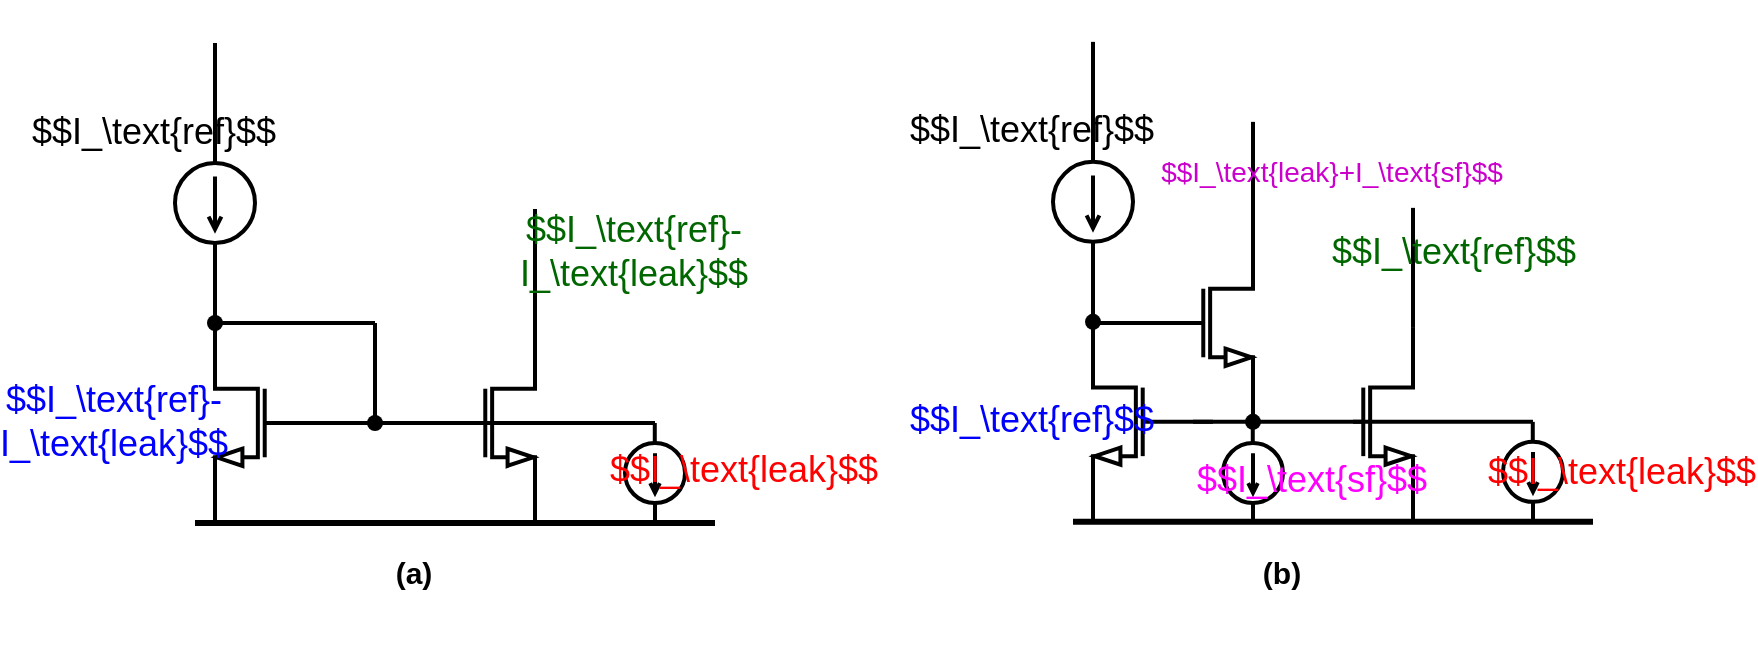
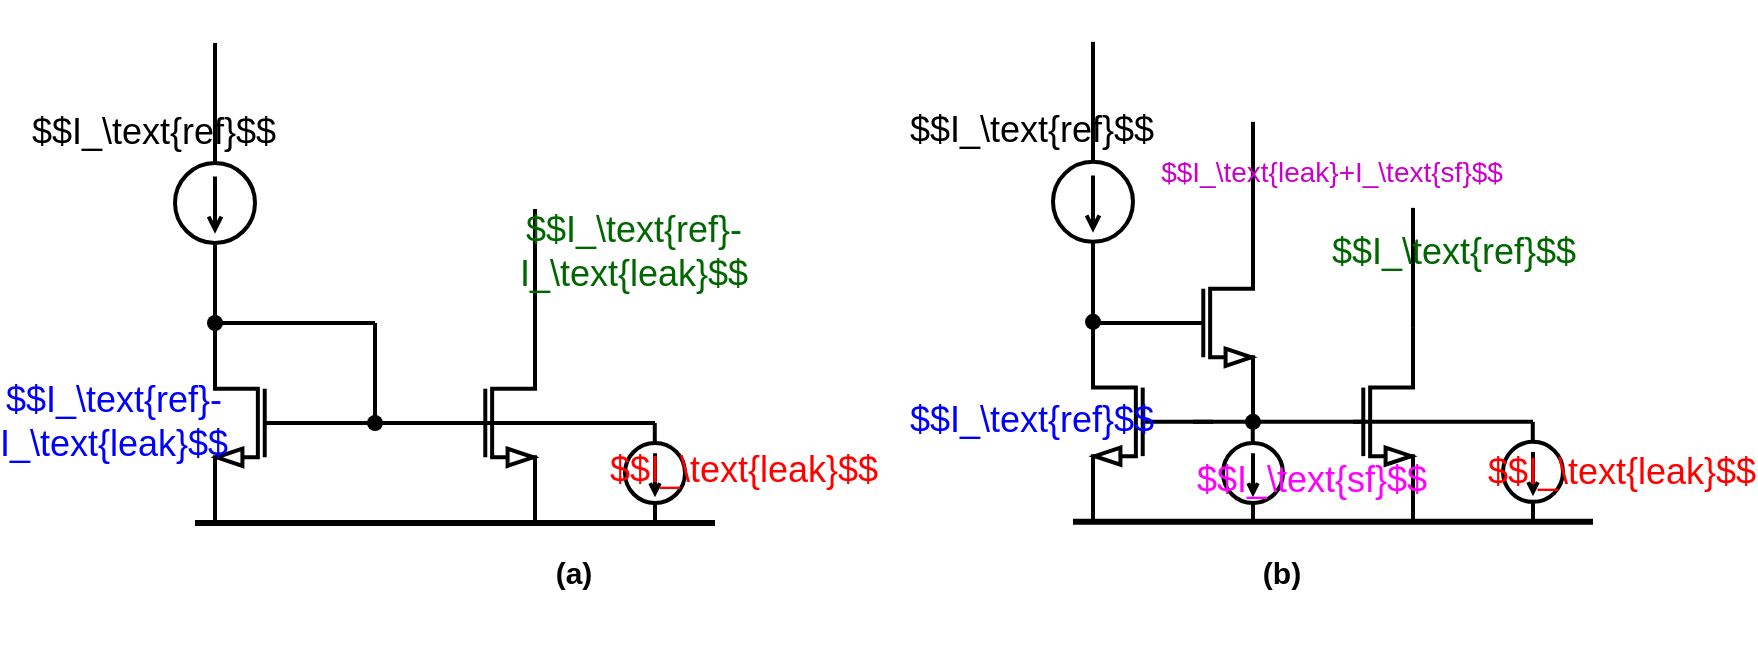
node "(a)": moved (415, 573) -> (575, 573)
